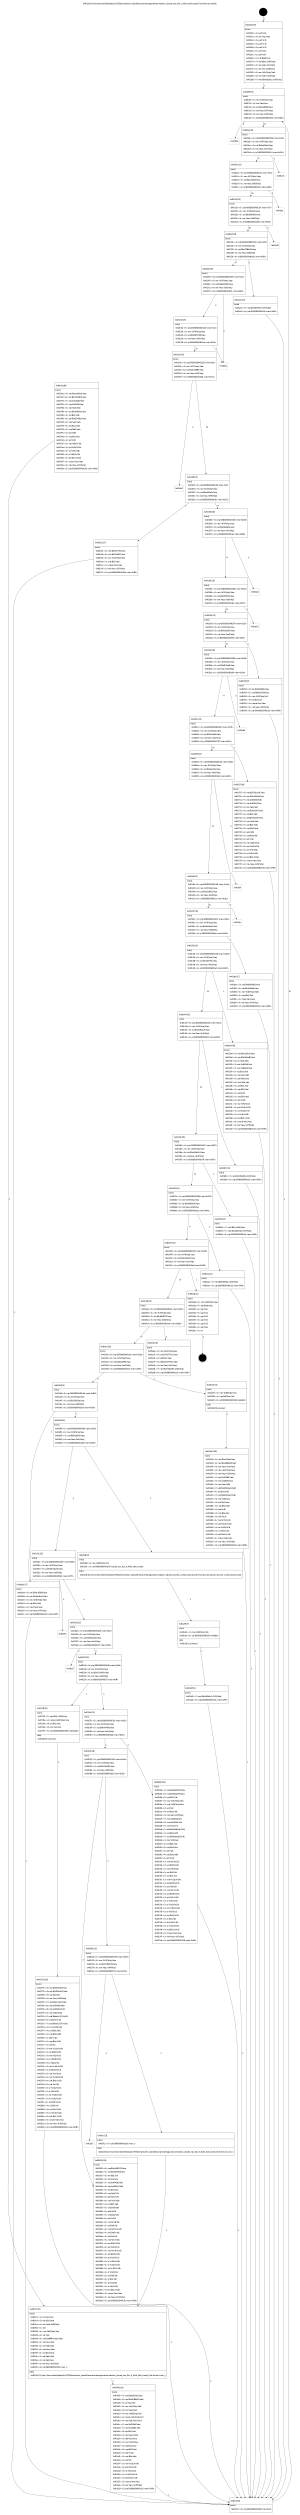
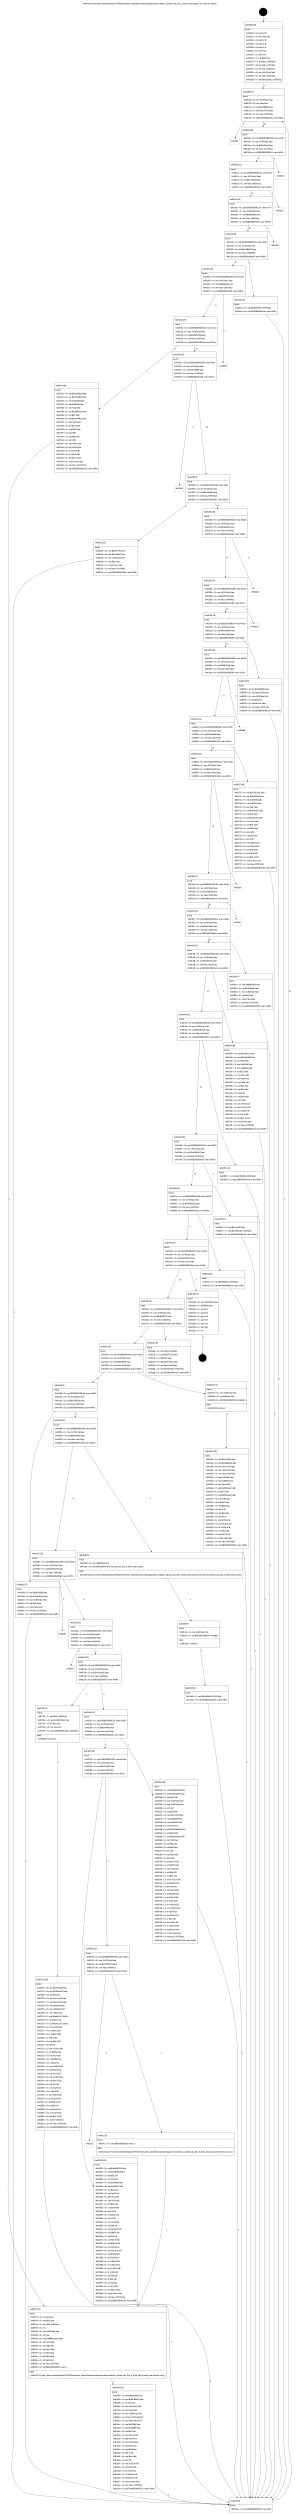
edge "0x40131d [25]" -> "0x401b41": now "0x40131d [25]" -> "0x40196a [88]"
edge "0x401417 [25]" -> "0x401430 [25]": added, label "15"
